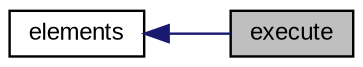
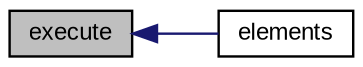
edge "execute" -> "elements": reversed
